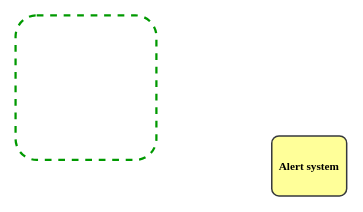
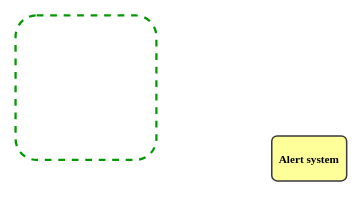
node "Alert system": size 75x60 -> 75x45
